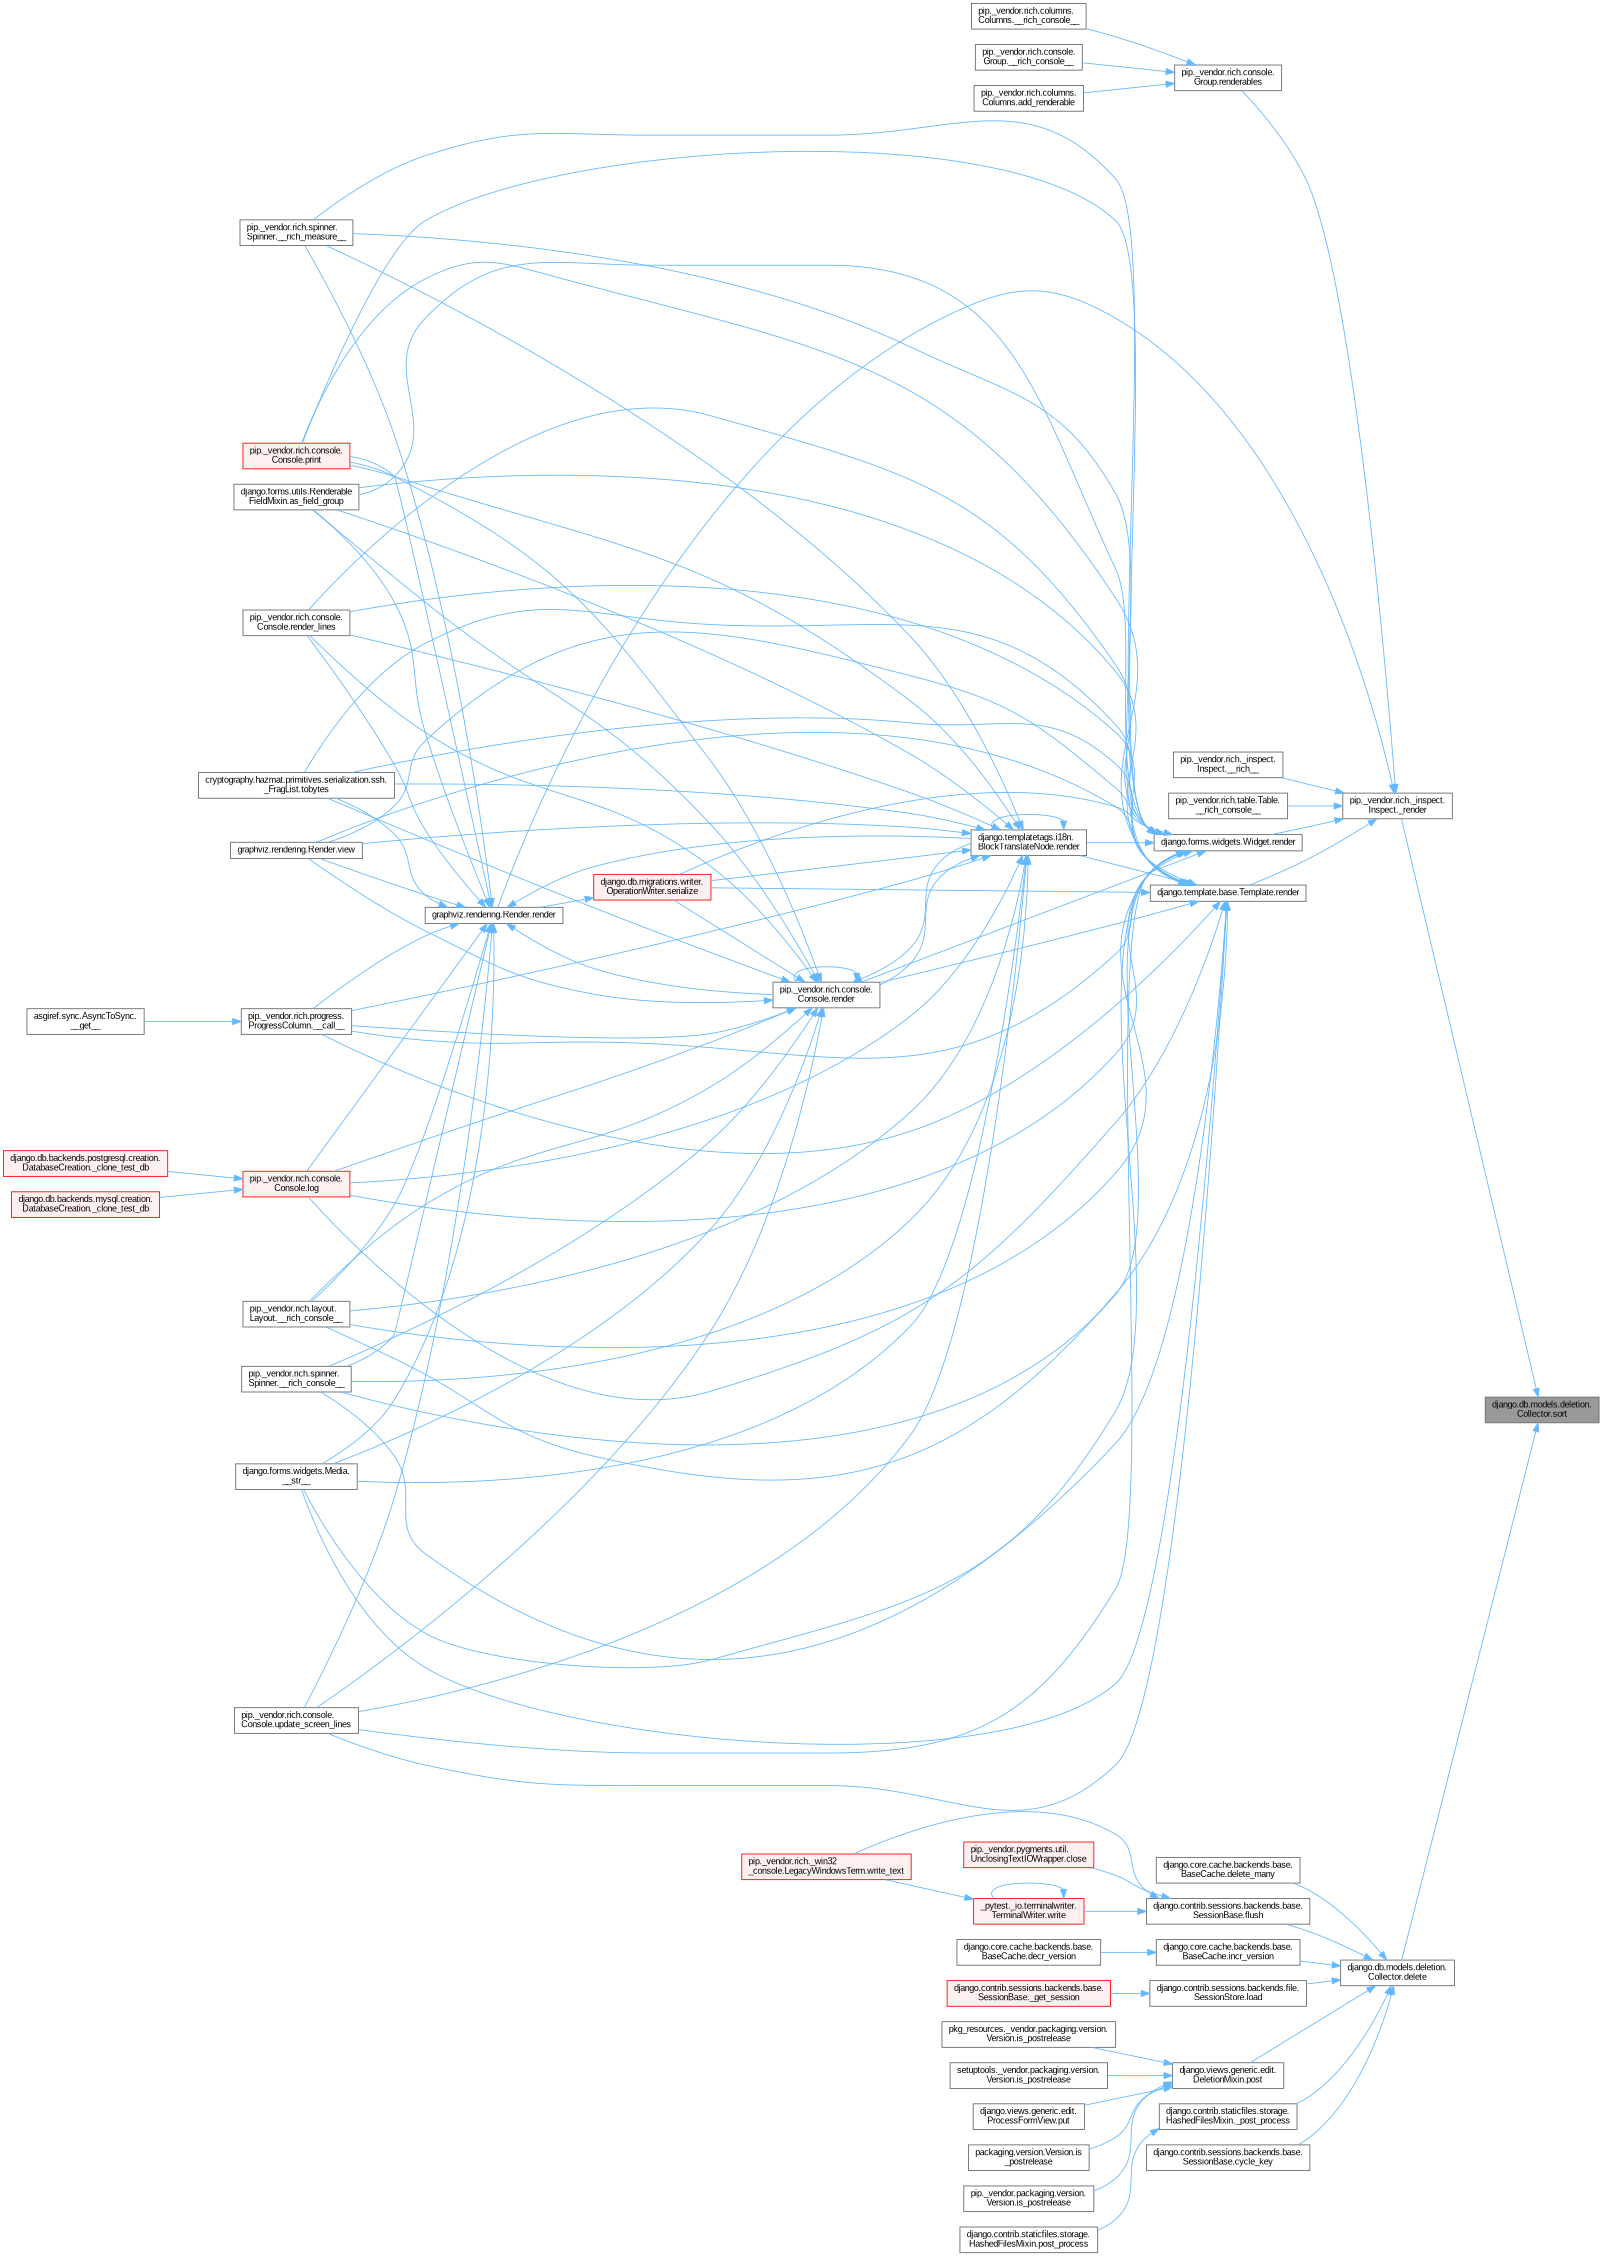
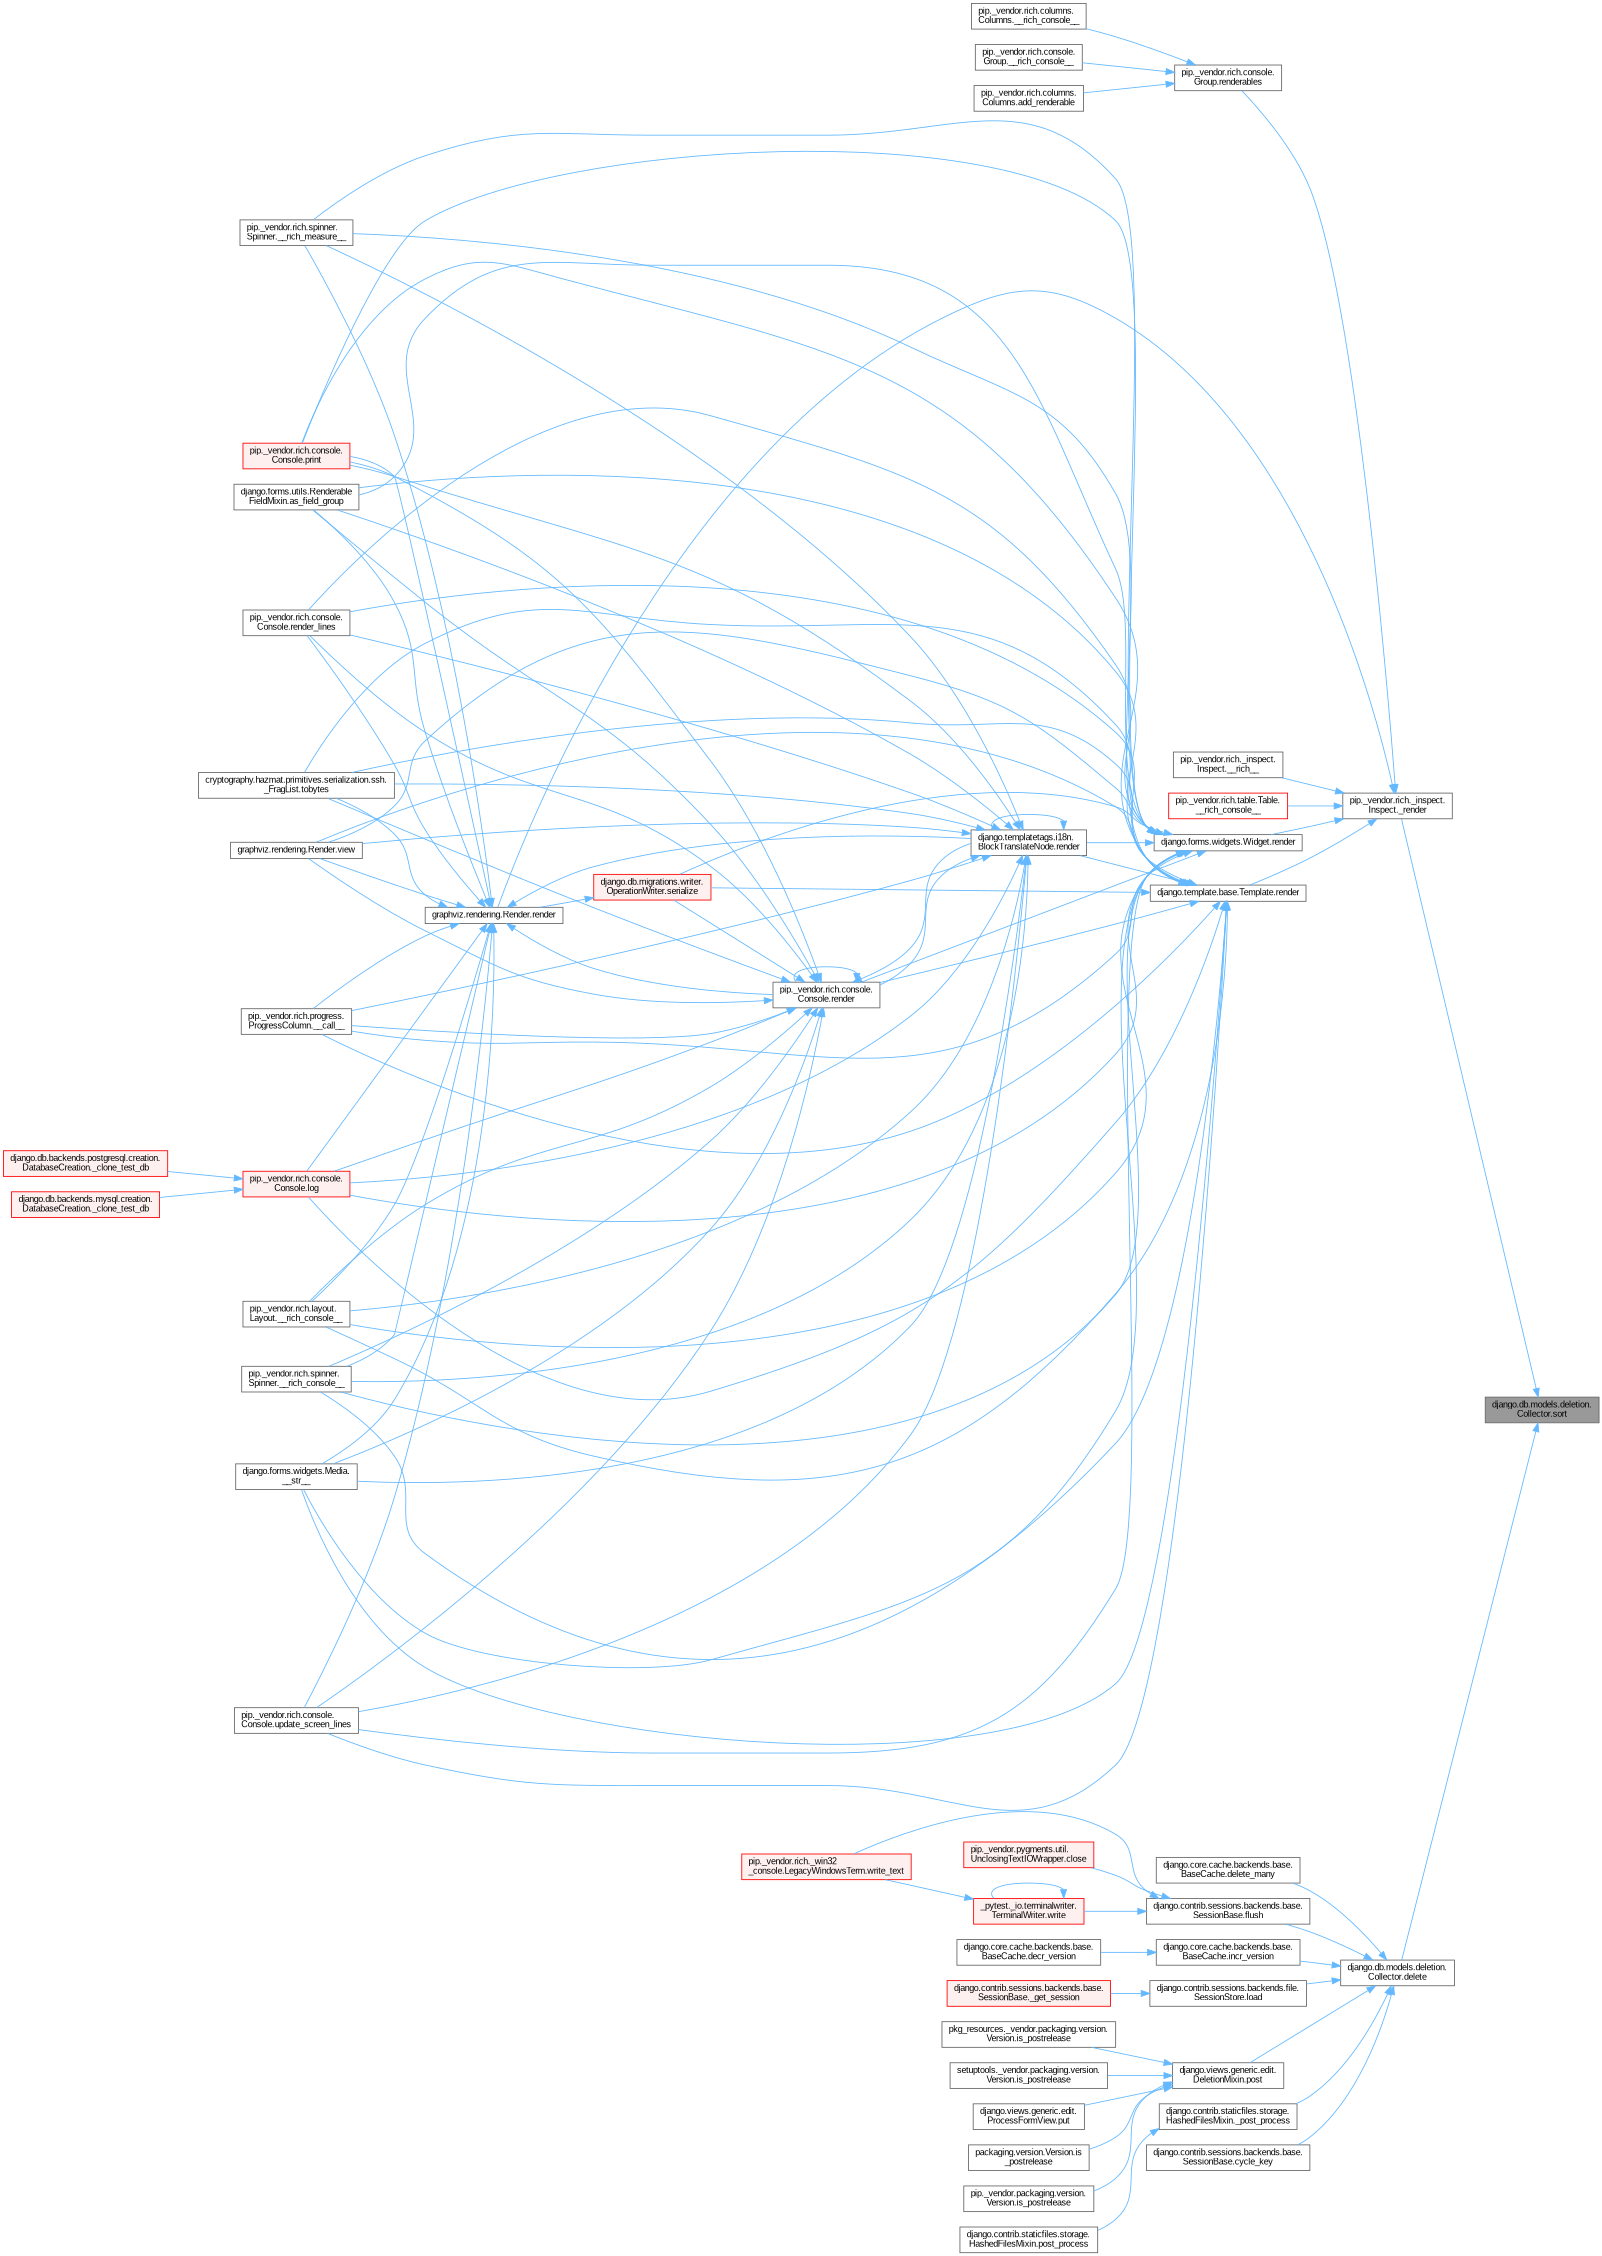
node "pip._vendor.rich.table.Table. __rich_console__": color grey40 -> red
edge "django.db.migrations.writer. OperationWriter.serialize" -> "django.templatetags.i18n. BlockTranslateNode.render": removed
node "asgiref.sync.AsyncToSync. __get__": removed
